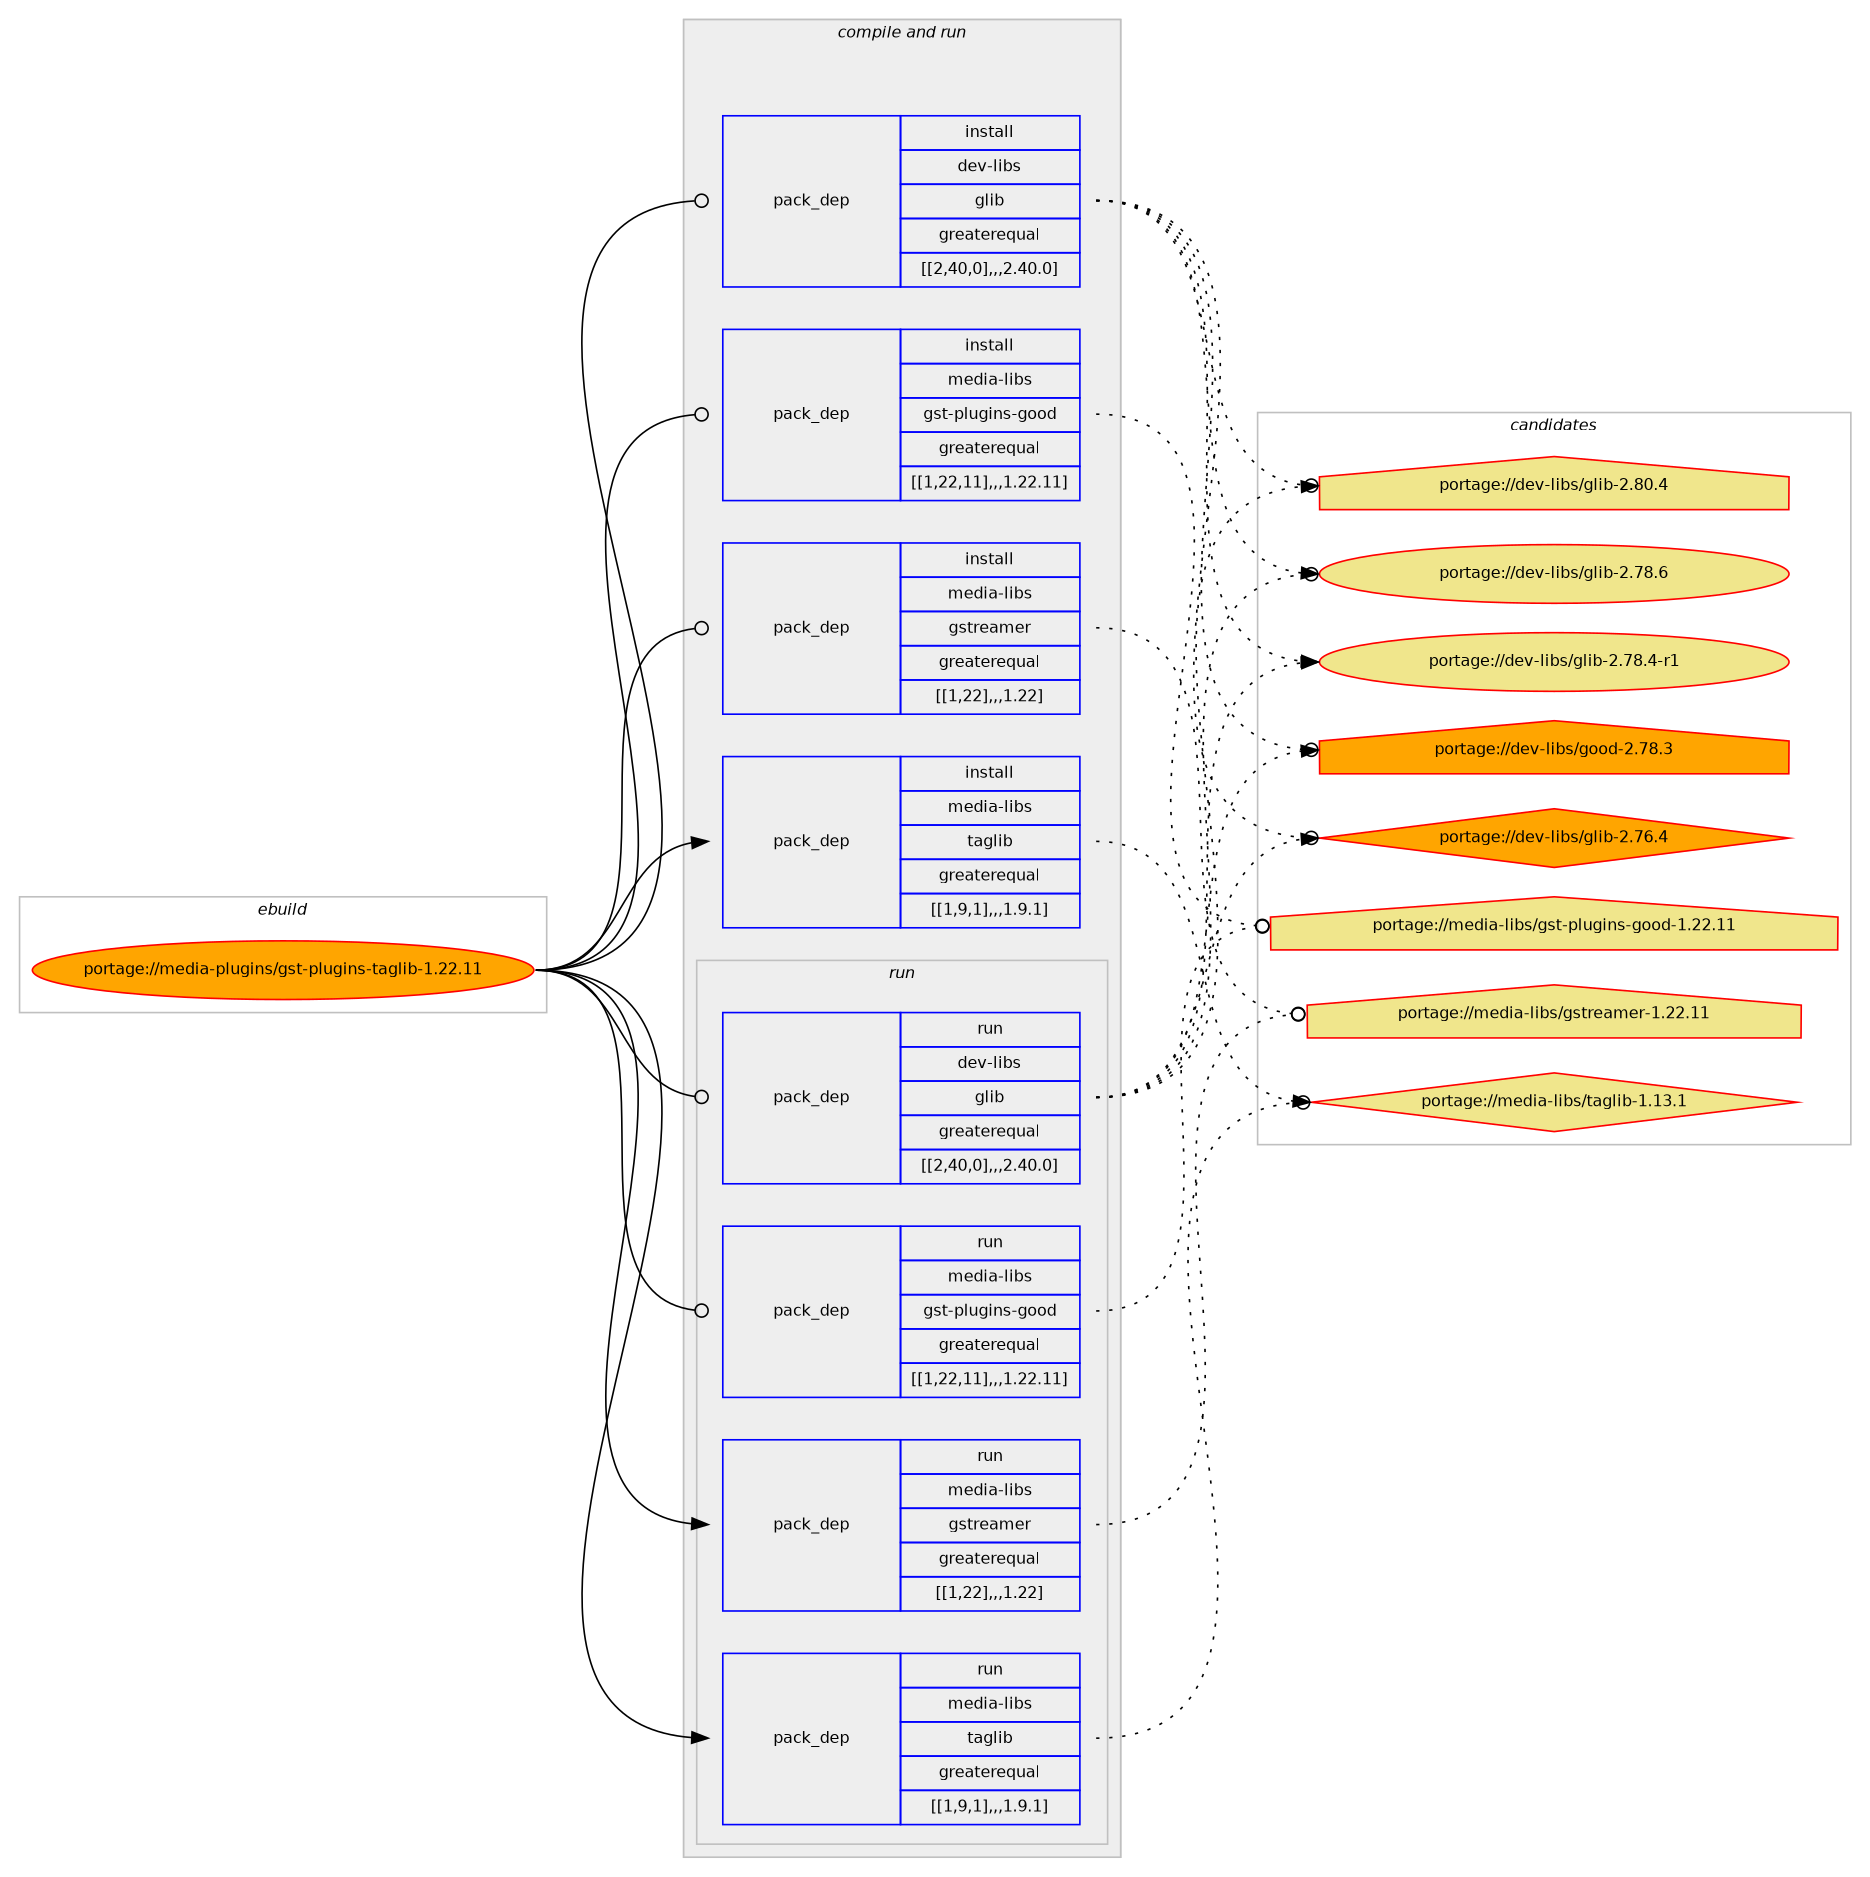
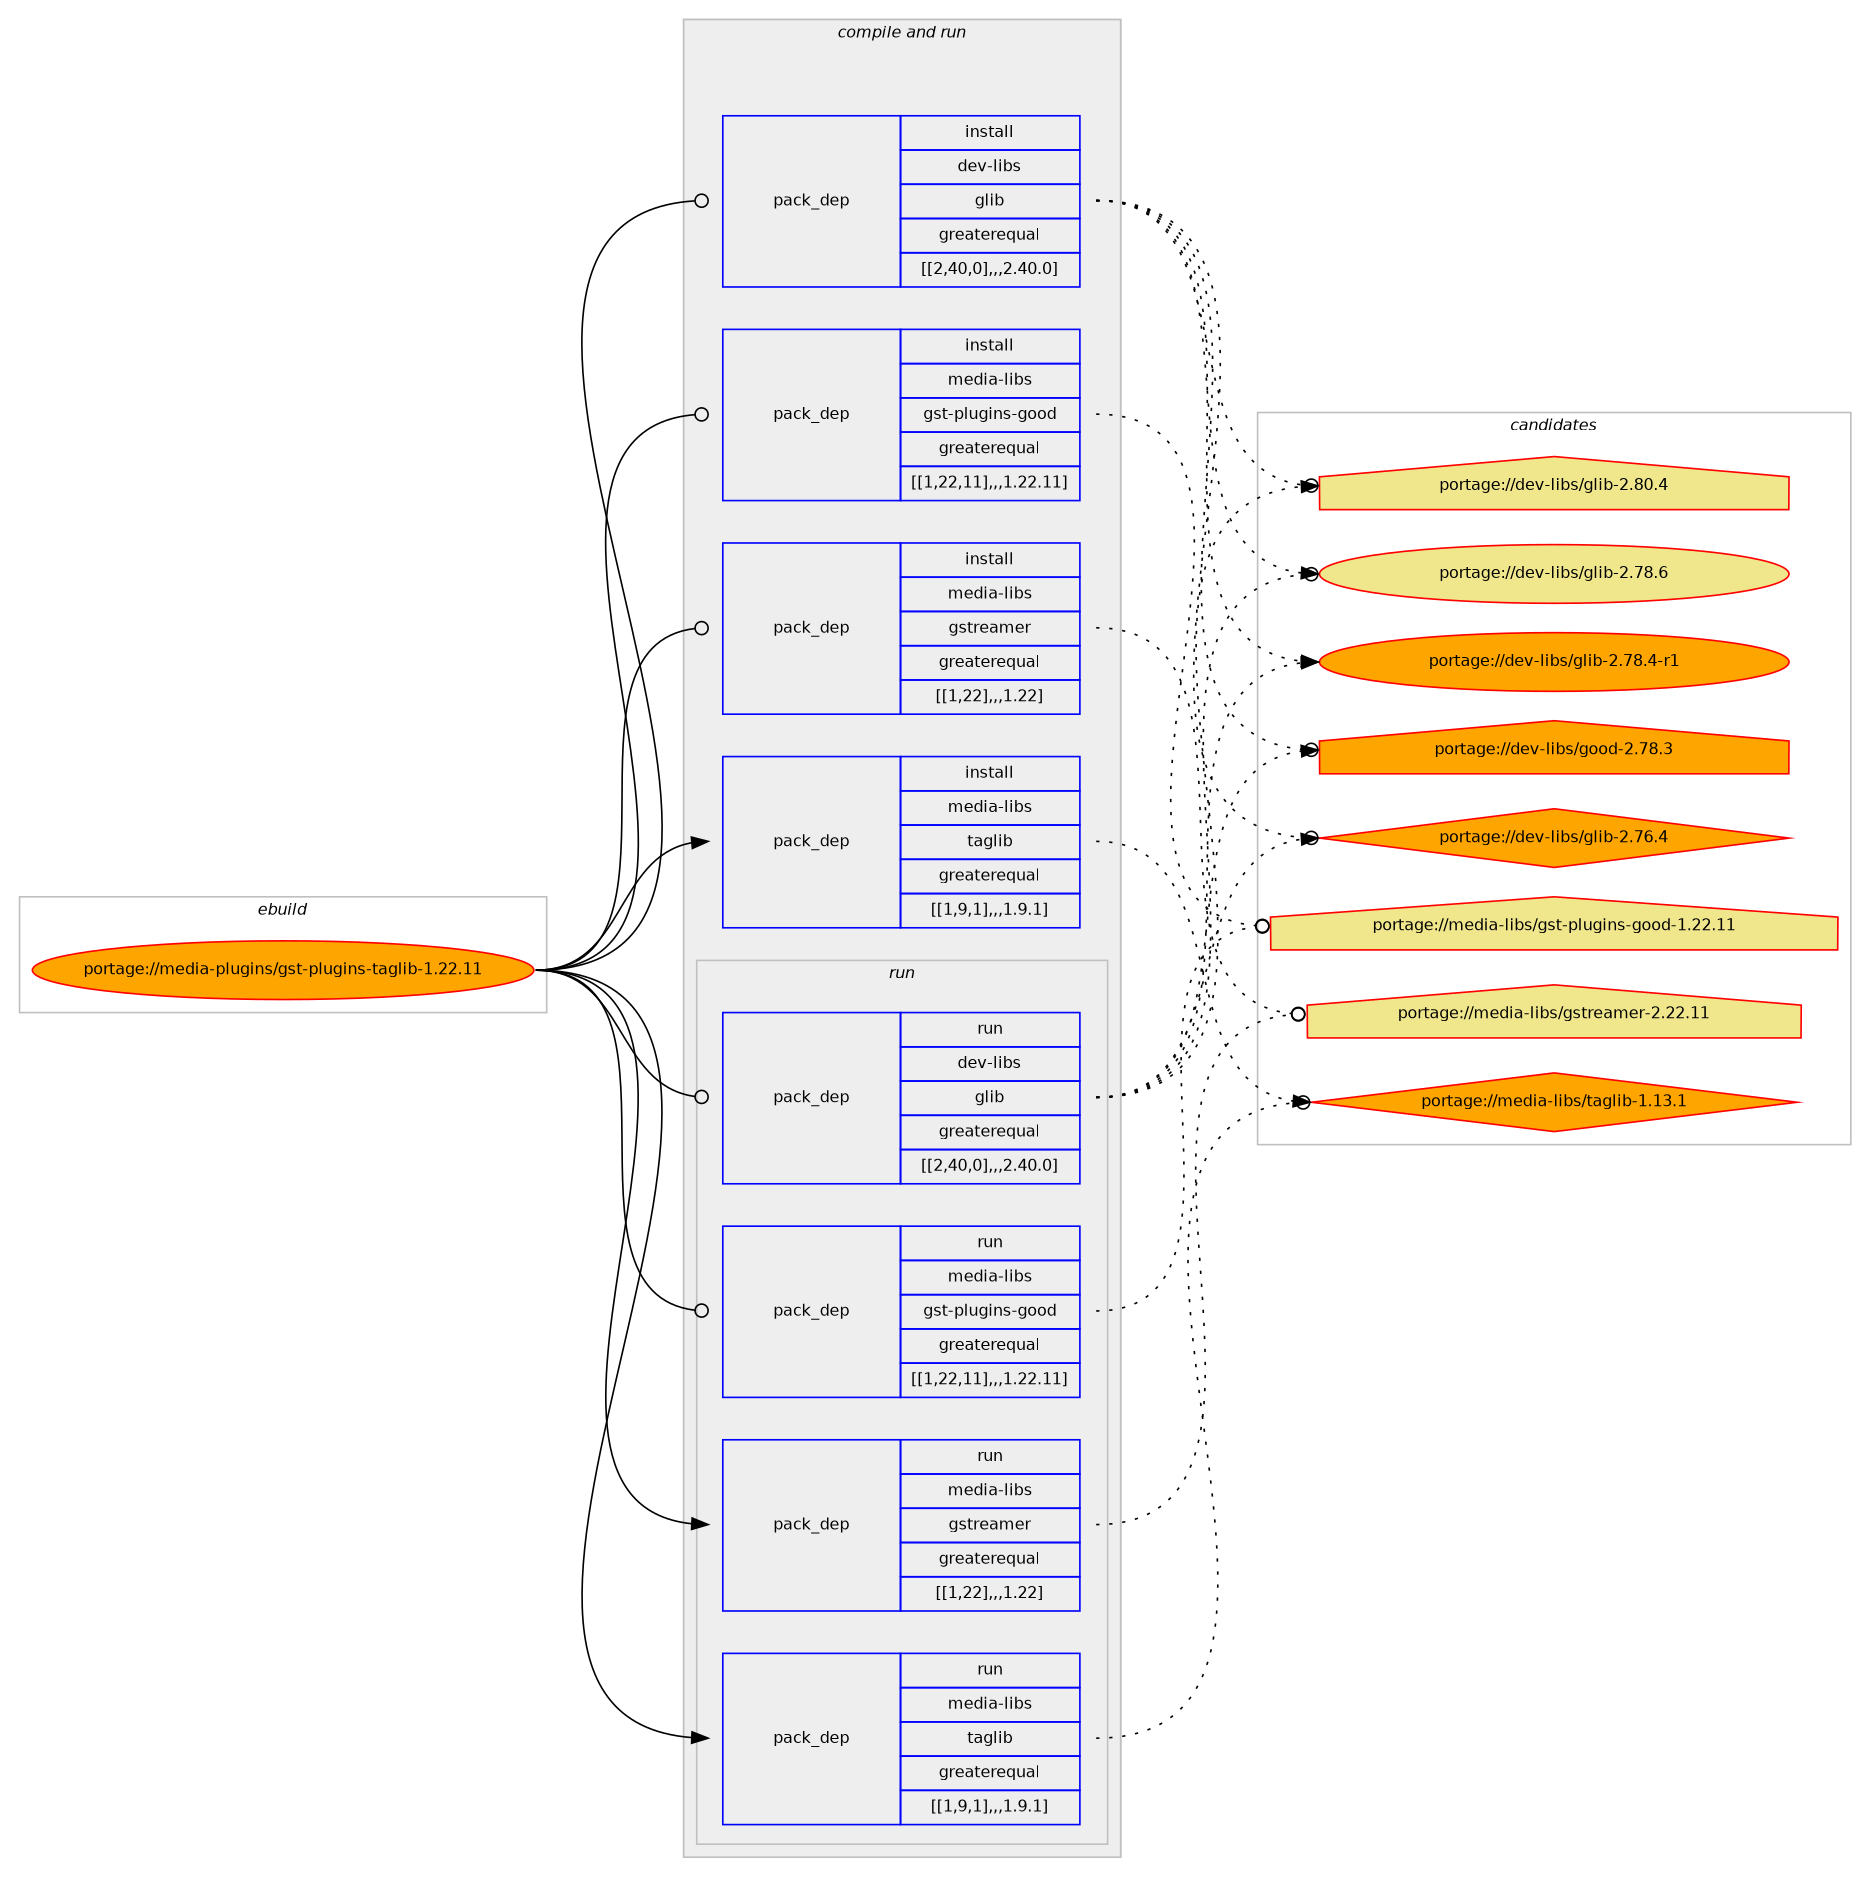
node "portage://dev-libs/glib-2.78.4-r1": fillcolor khaki -> orange
node "portage://media-libs/gstreamer-1.22.11": label "portage://media-libs/gstreamer-1.22.11" -> "portage://media-libs/gstreamer-2.22.11"
node "portage://media-libs/taglib-1.13.1": fillcolor khaki -> orange
